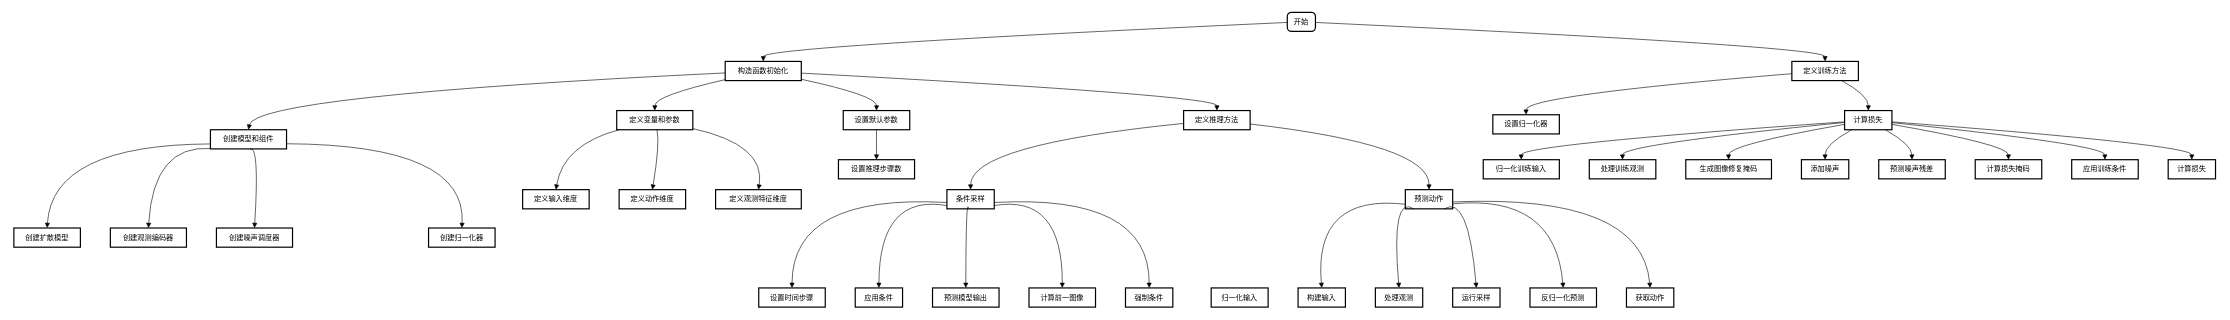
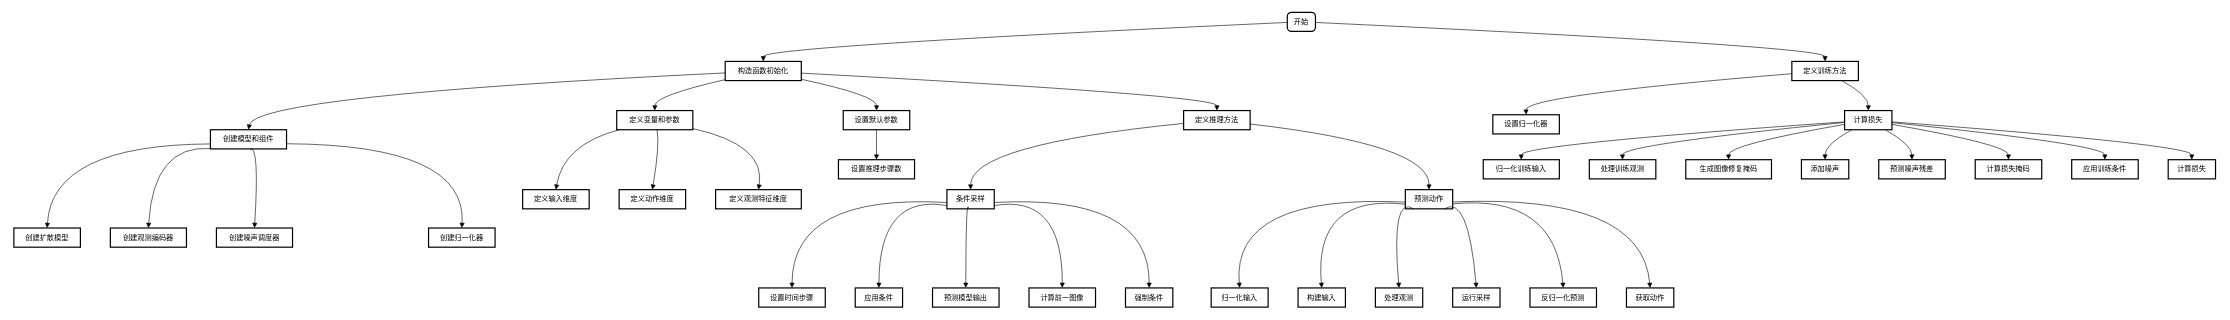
edge "预测动作" -> "归一化输入": added
